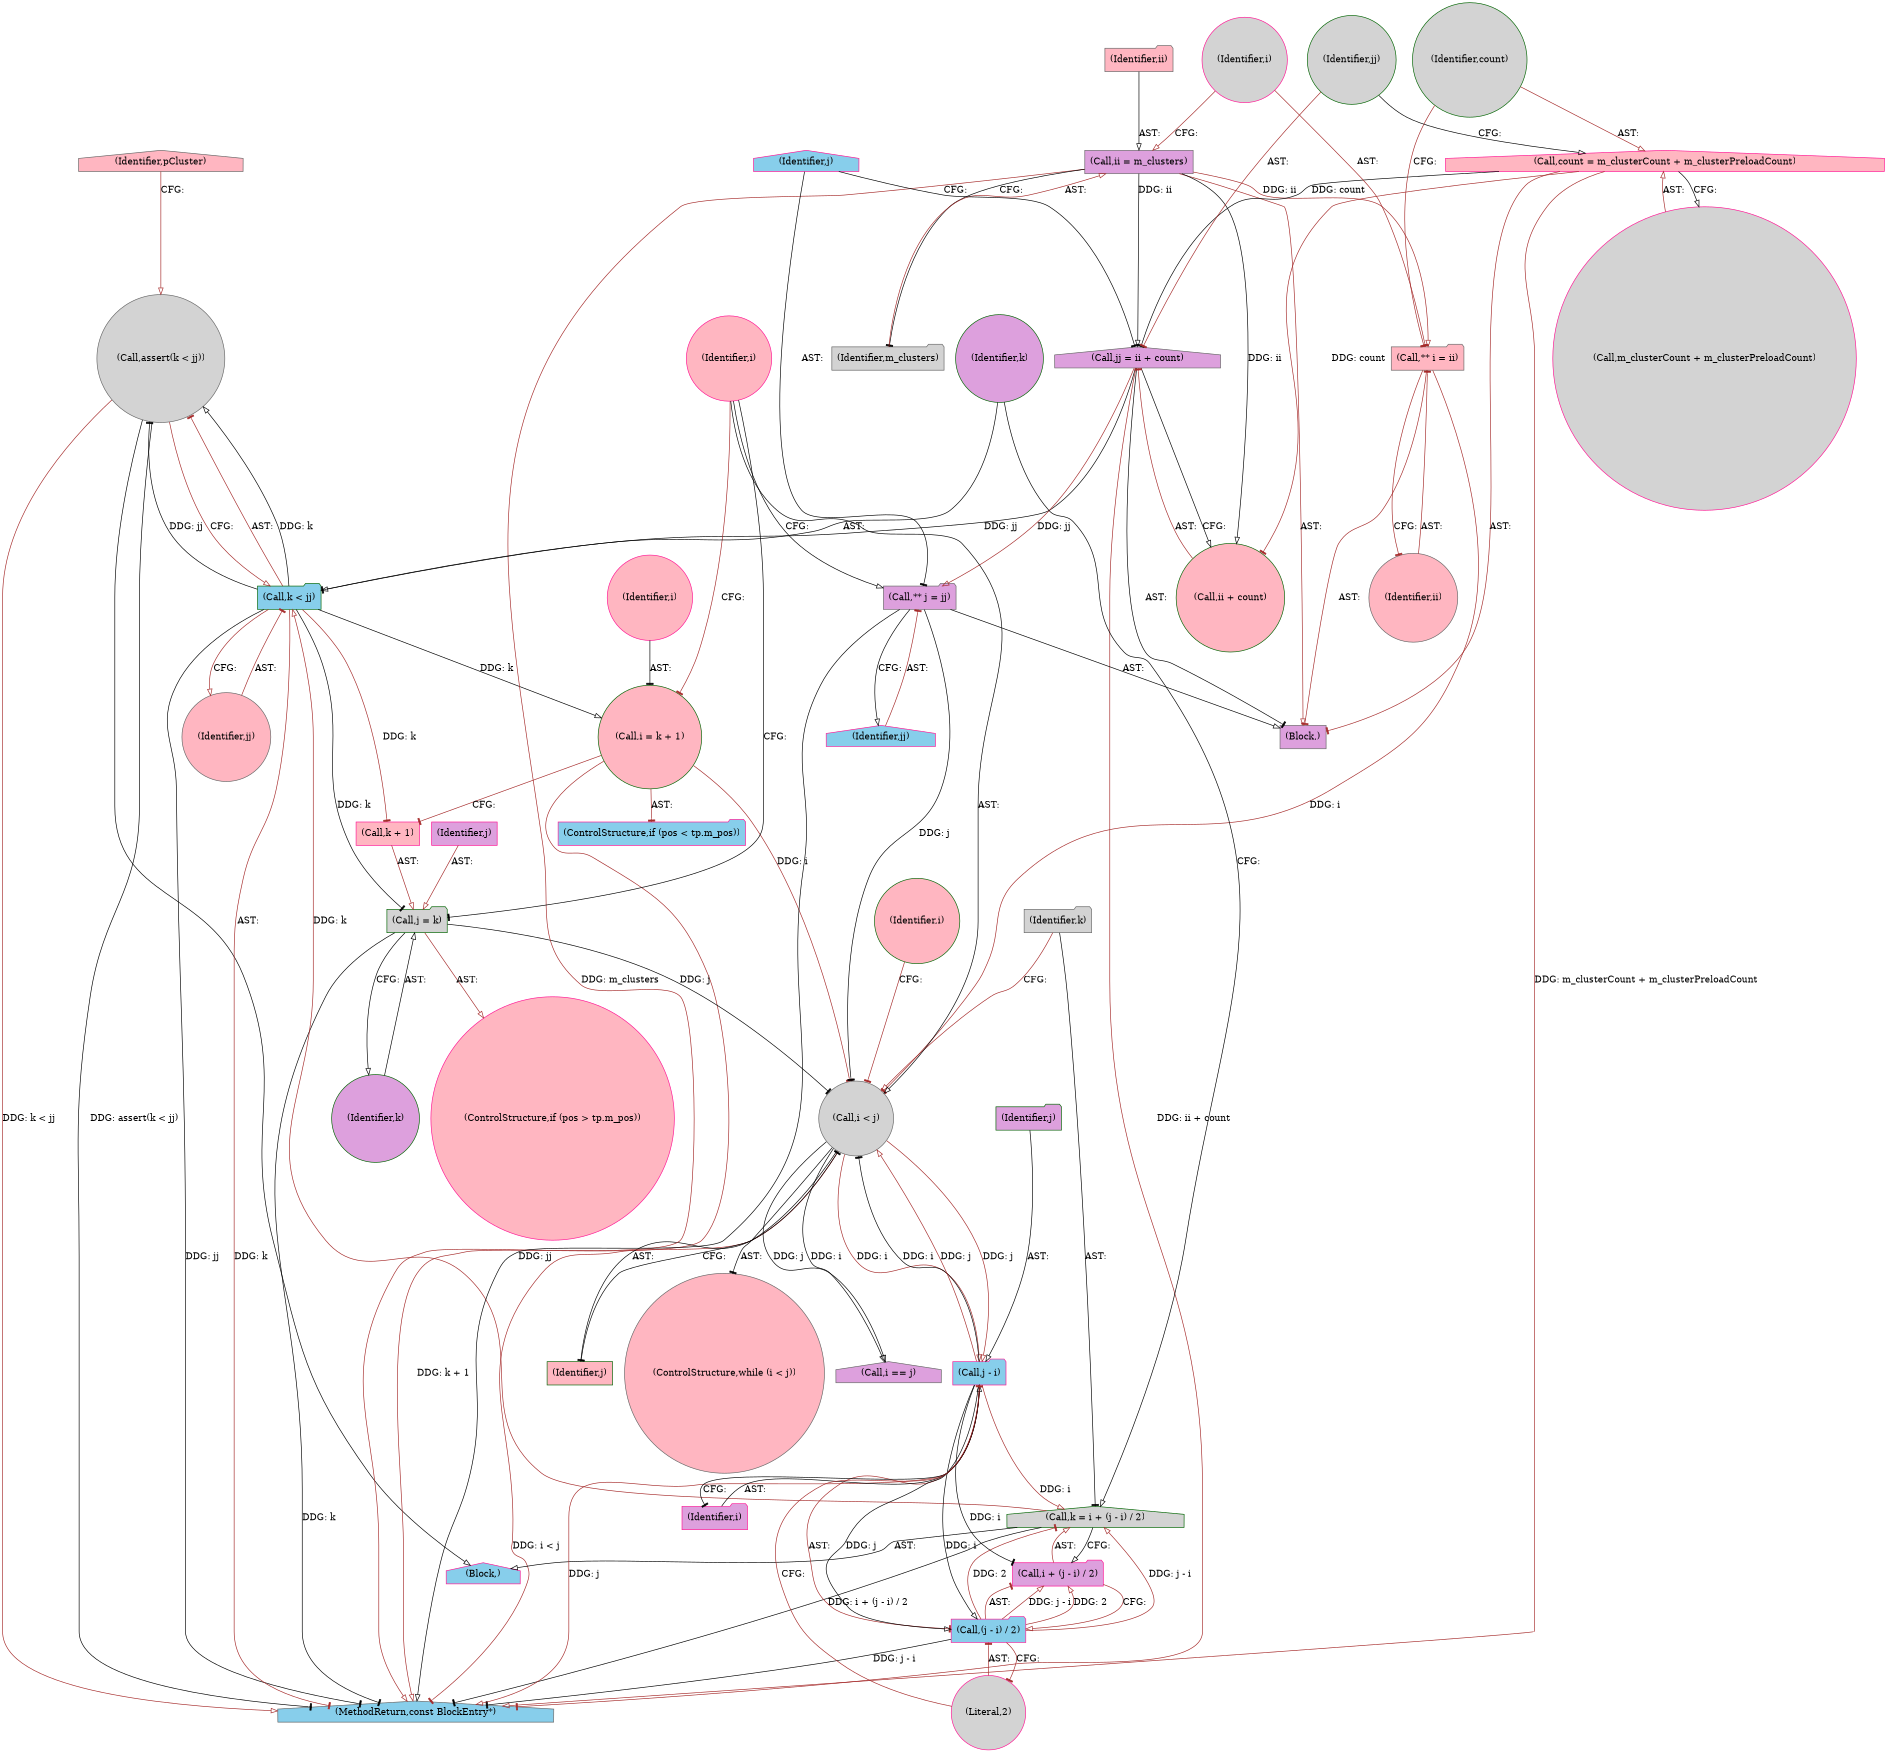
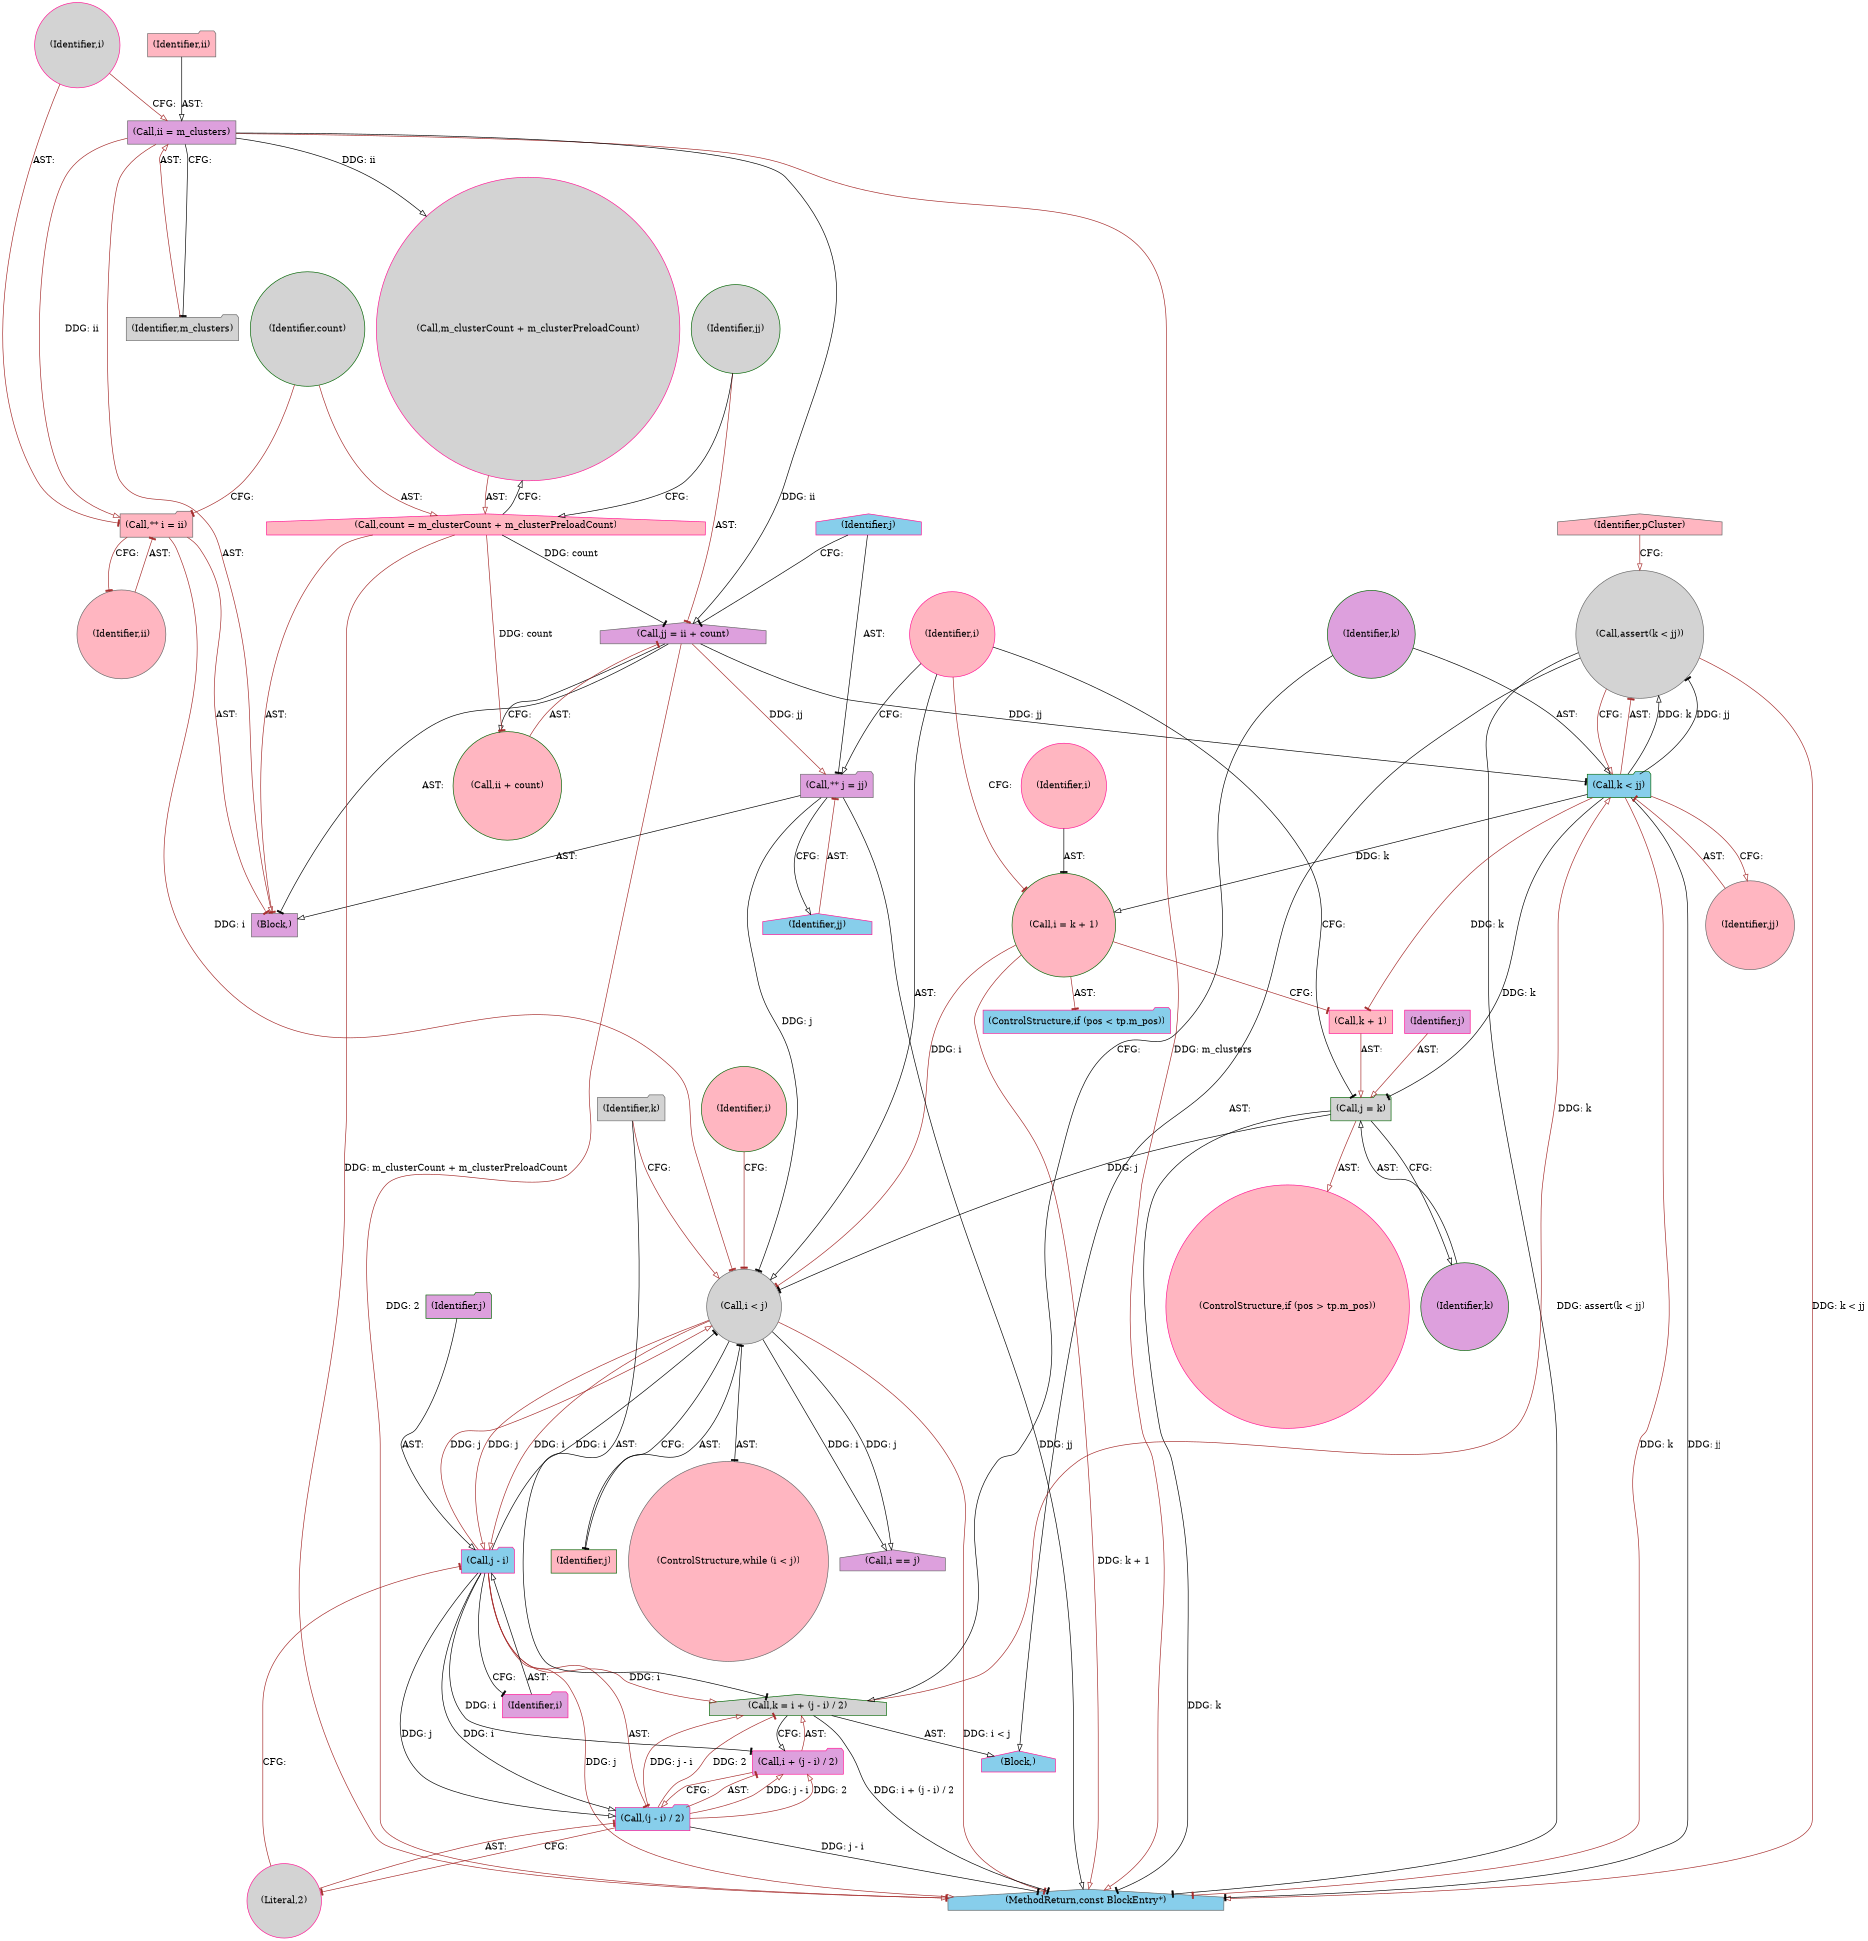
edge "(Call,ii = m_clusters)" -> "(Call,ii + count)": now "(Call,ii = m_clusters)" -> "(Call,m_clusterCount + m_clusterPreloadCount)"
edge "(Call,jj = ii + count)" -> "(MethodReturn,const BlockEntry*)": label "DDG: ii + count" -> "DDG: 2"
